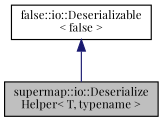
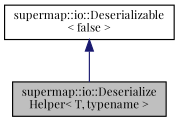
node "false::io::Deserializable < false >": label "false::io::Deserializable < false >" -> "supermap::io::Deserializable < false >"
